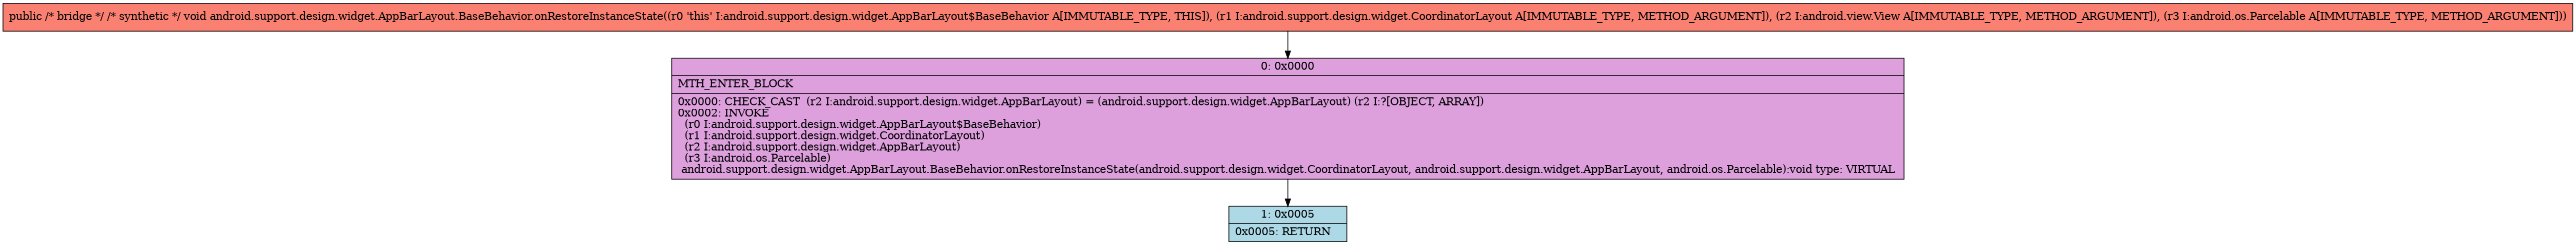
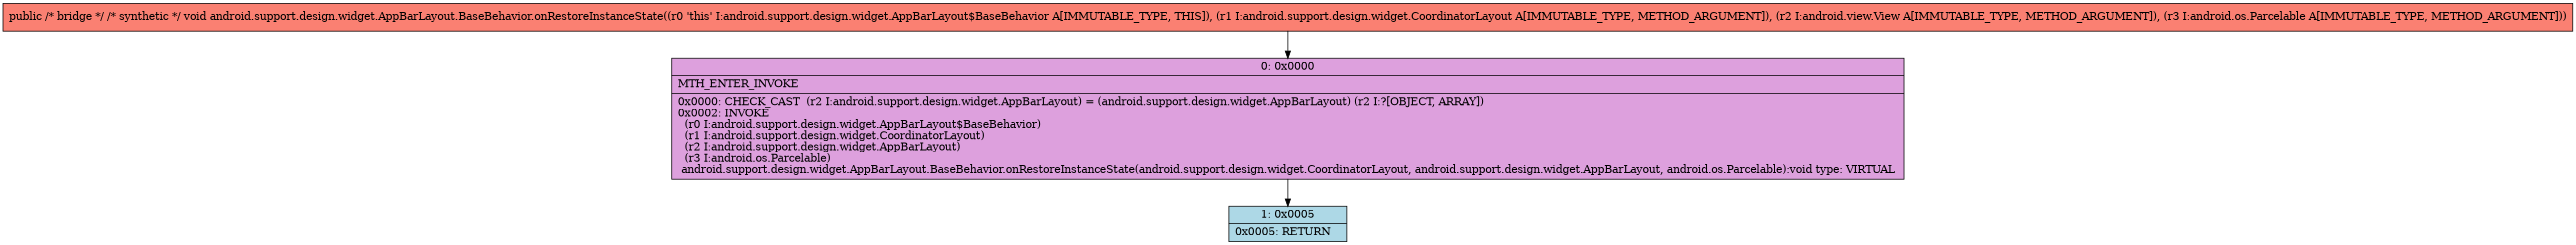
node "0: 0x0000": text "MTH_ENTER_BLOCK" -> "MTH_ENTER_INVOKE"
